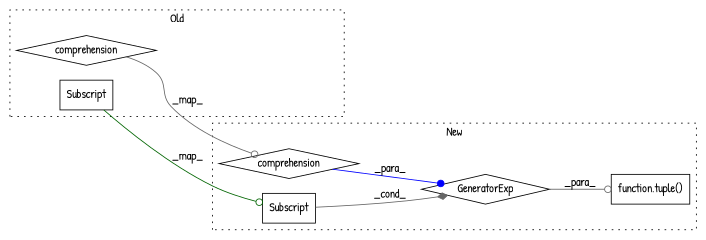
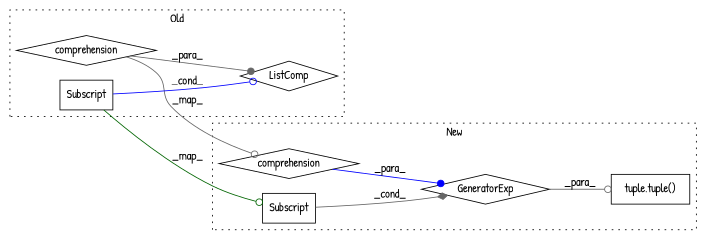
node "ListComp": added
node "function.tuple()": label "function.tuple()" -> "tuple.tuple()"
